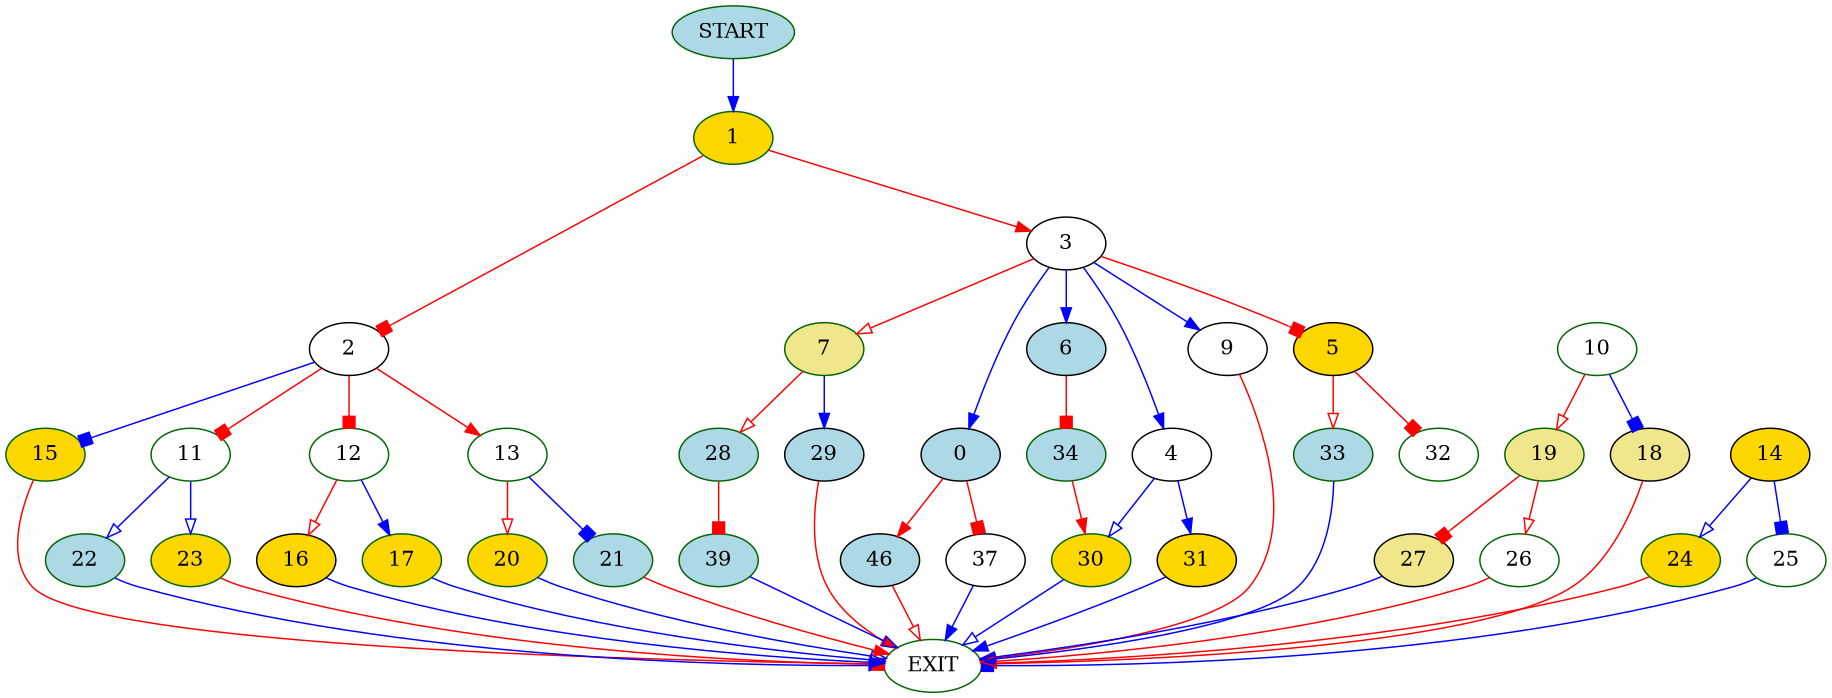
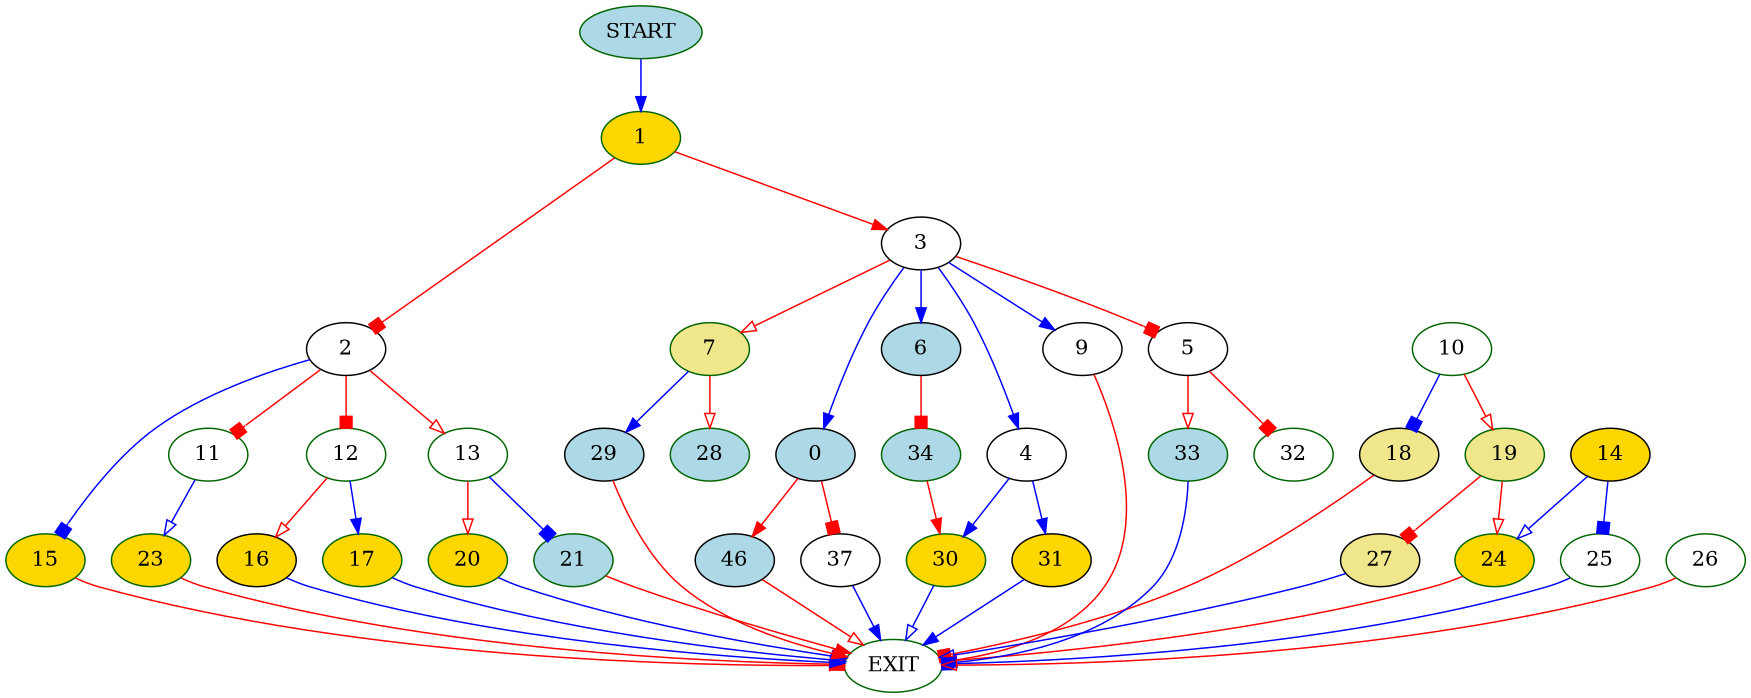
node "5": fillcolor gold -> white
edge "2" -> "13": arrowhead normal -> onormal
edge "19" -> "26": now "19" -> "24"
edge "4" -> "30": arrowhead onormal -> normal
node "22": removed
node "39": removed
